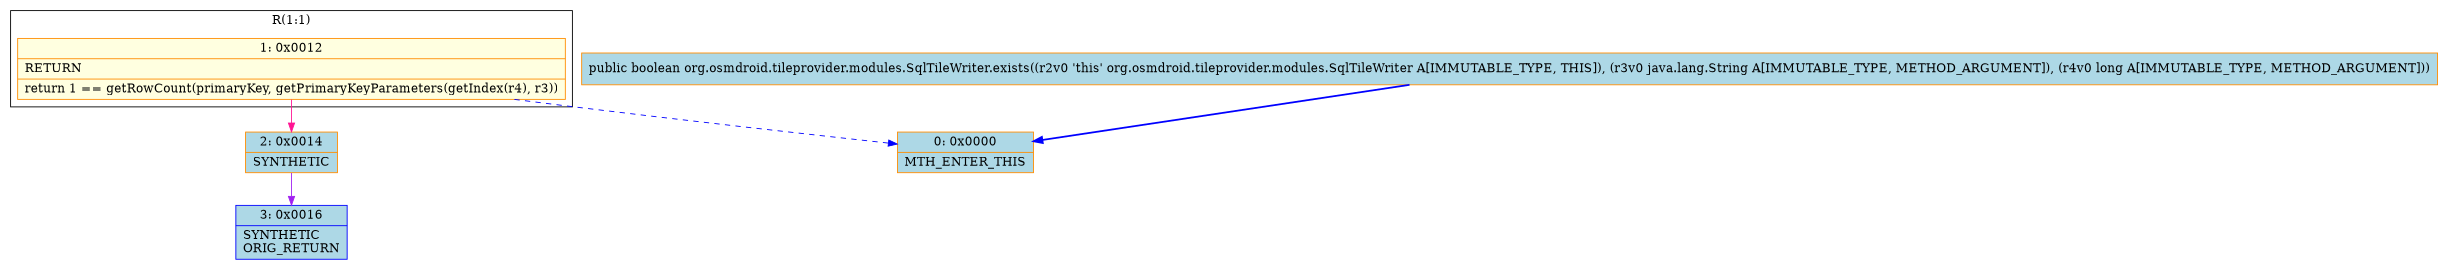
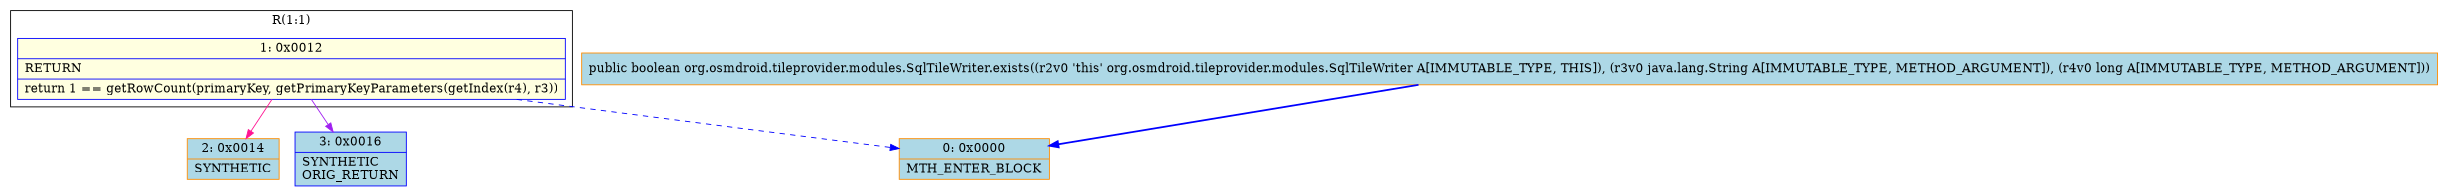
node "1: 0x0012": color darkorange -> blue
node "0: 0x0000": text "MTH_ENTER_THIS" -> "MTH_ENTER_BLOCK"
edge "2: 0x0014" -> "3: 0x0016": now "1: 0x0012" -> "3: 0x0016"
